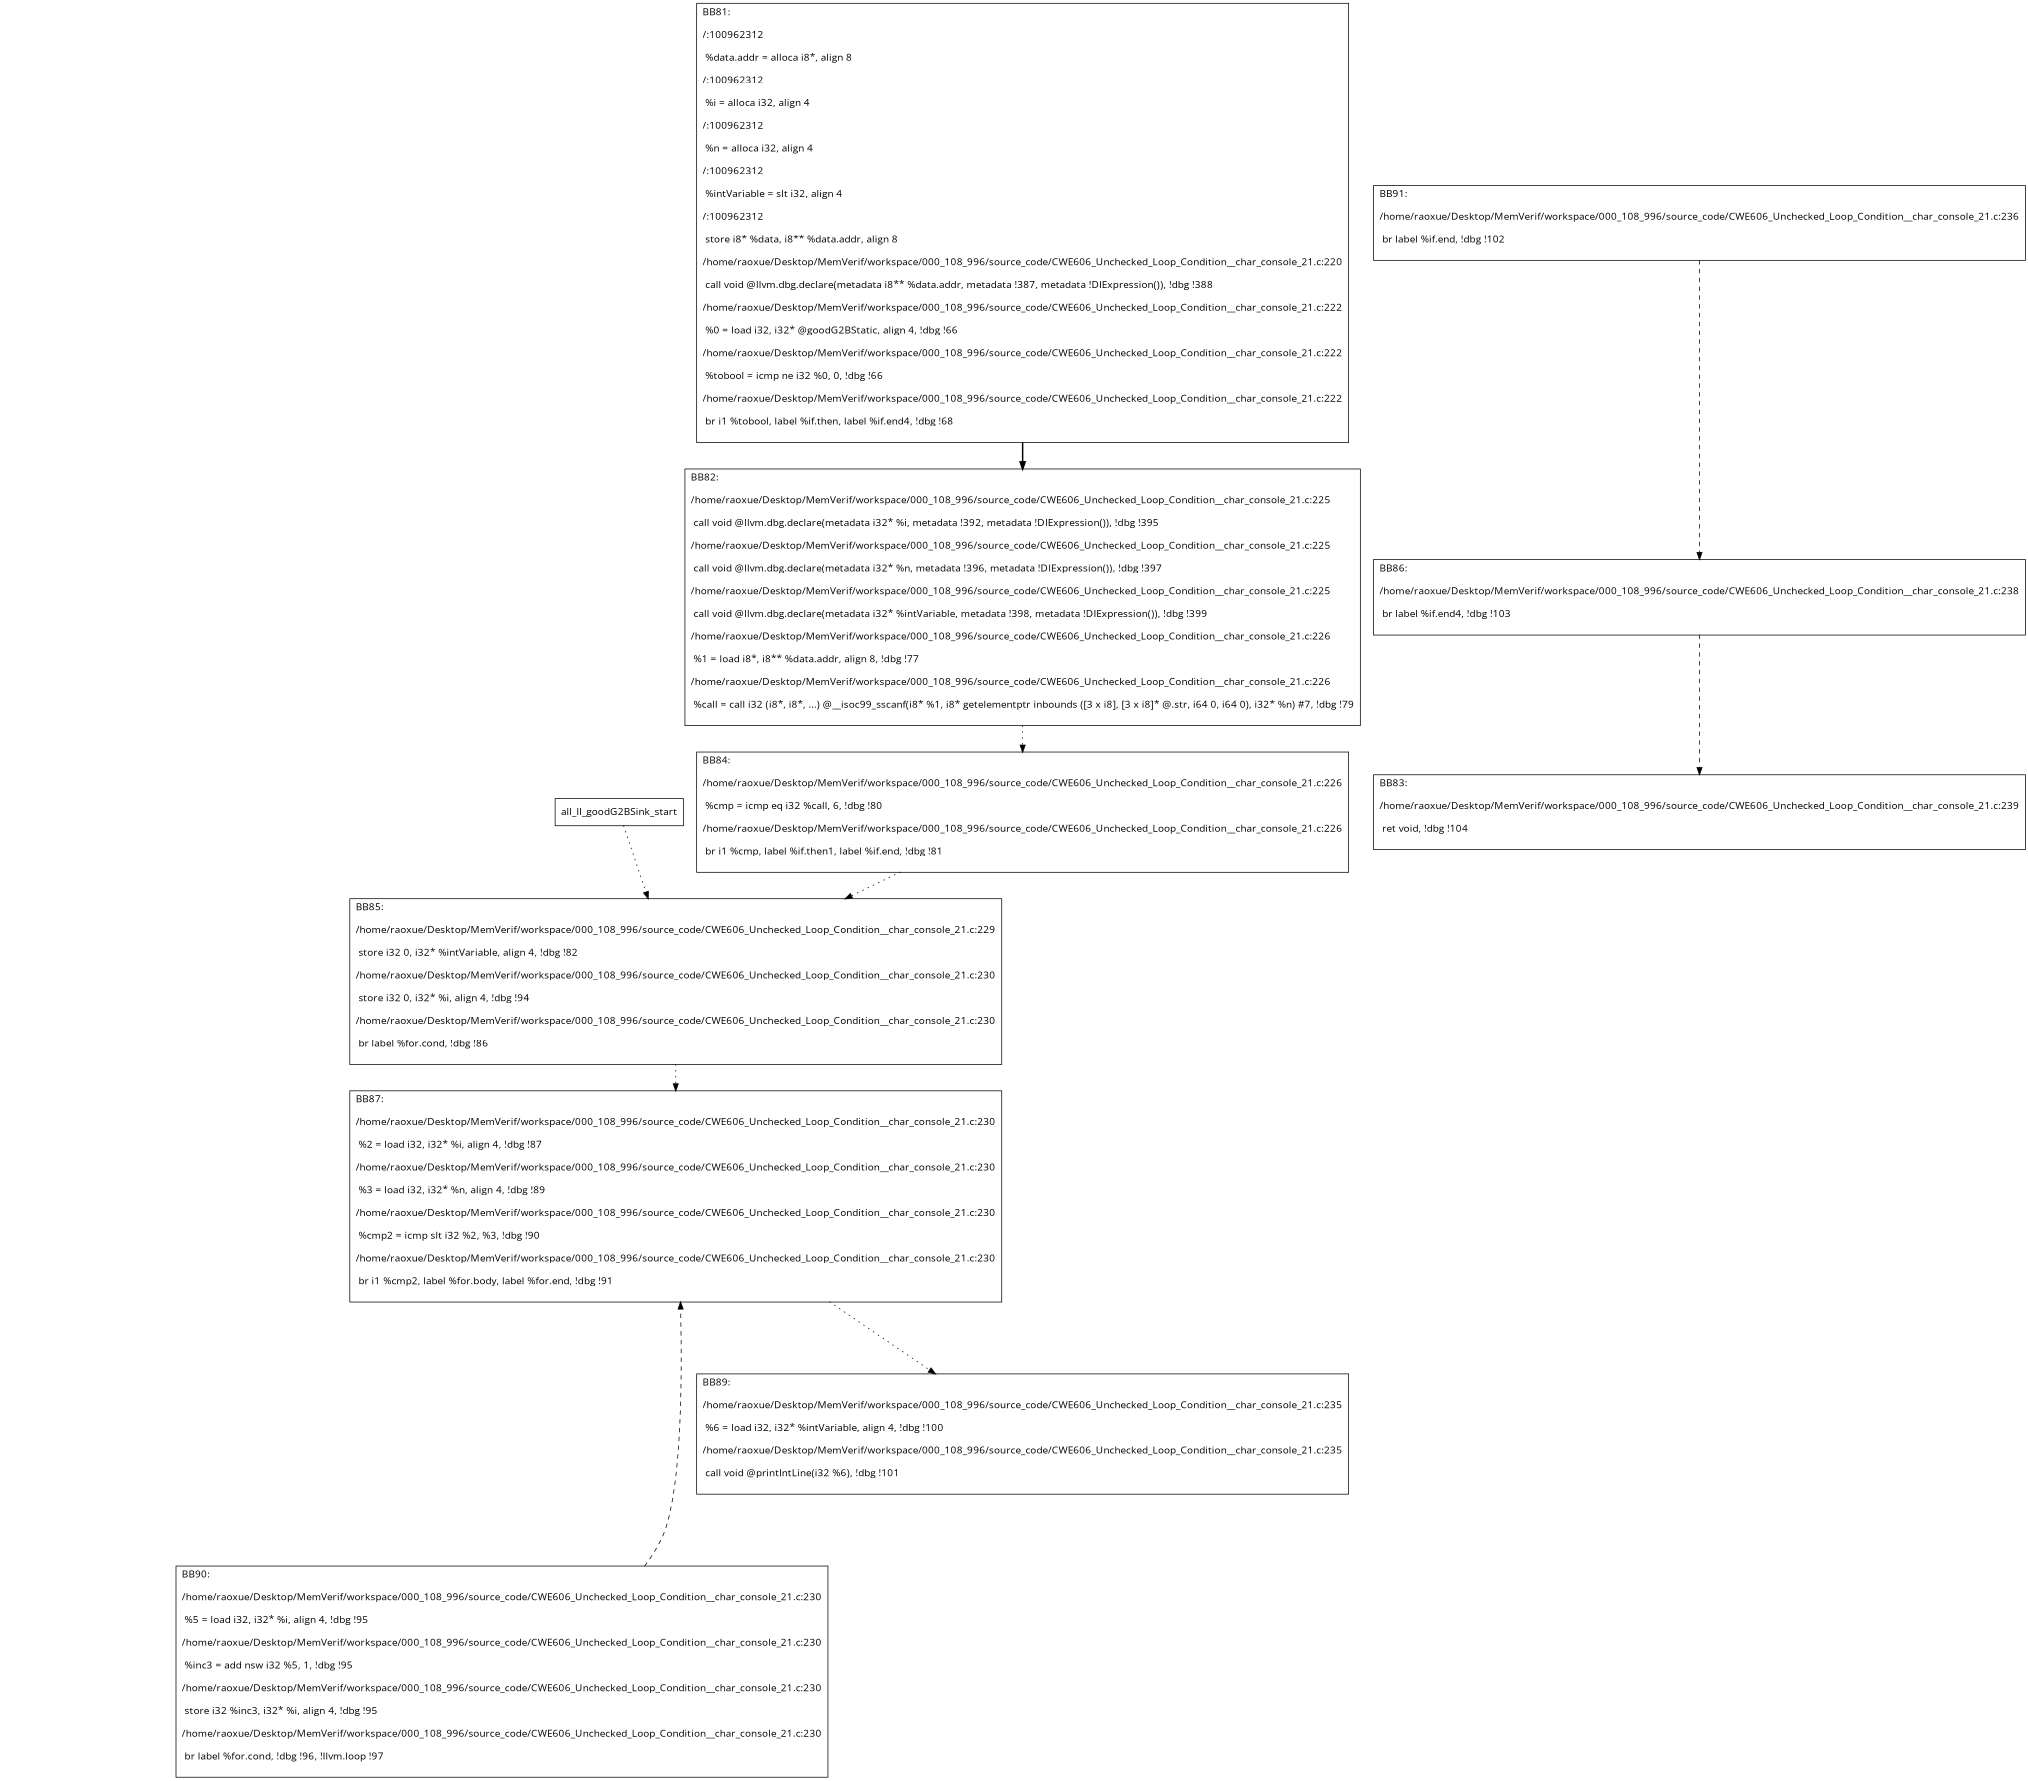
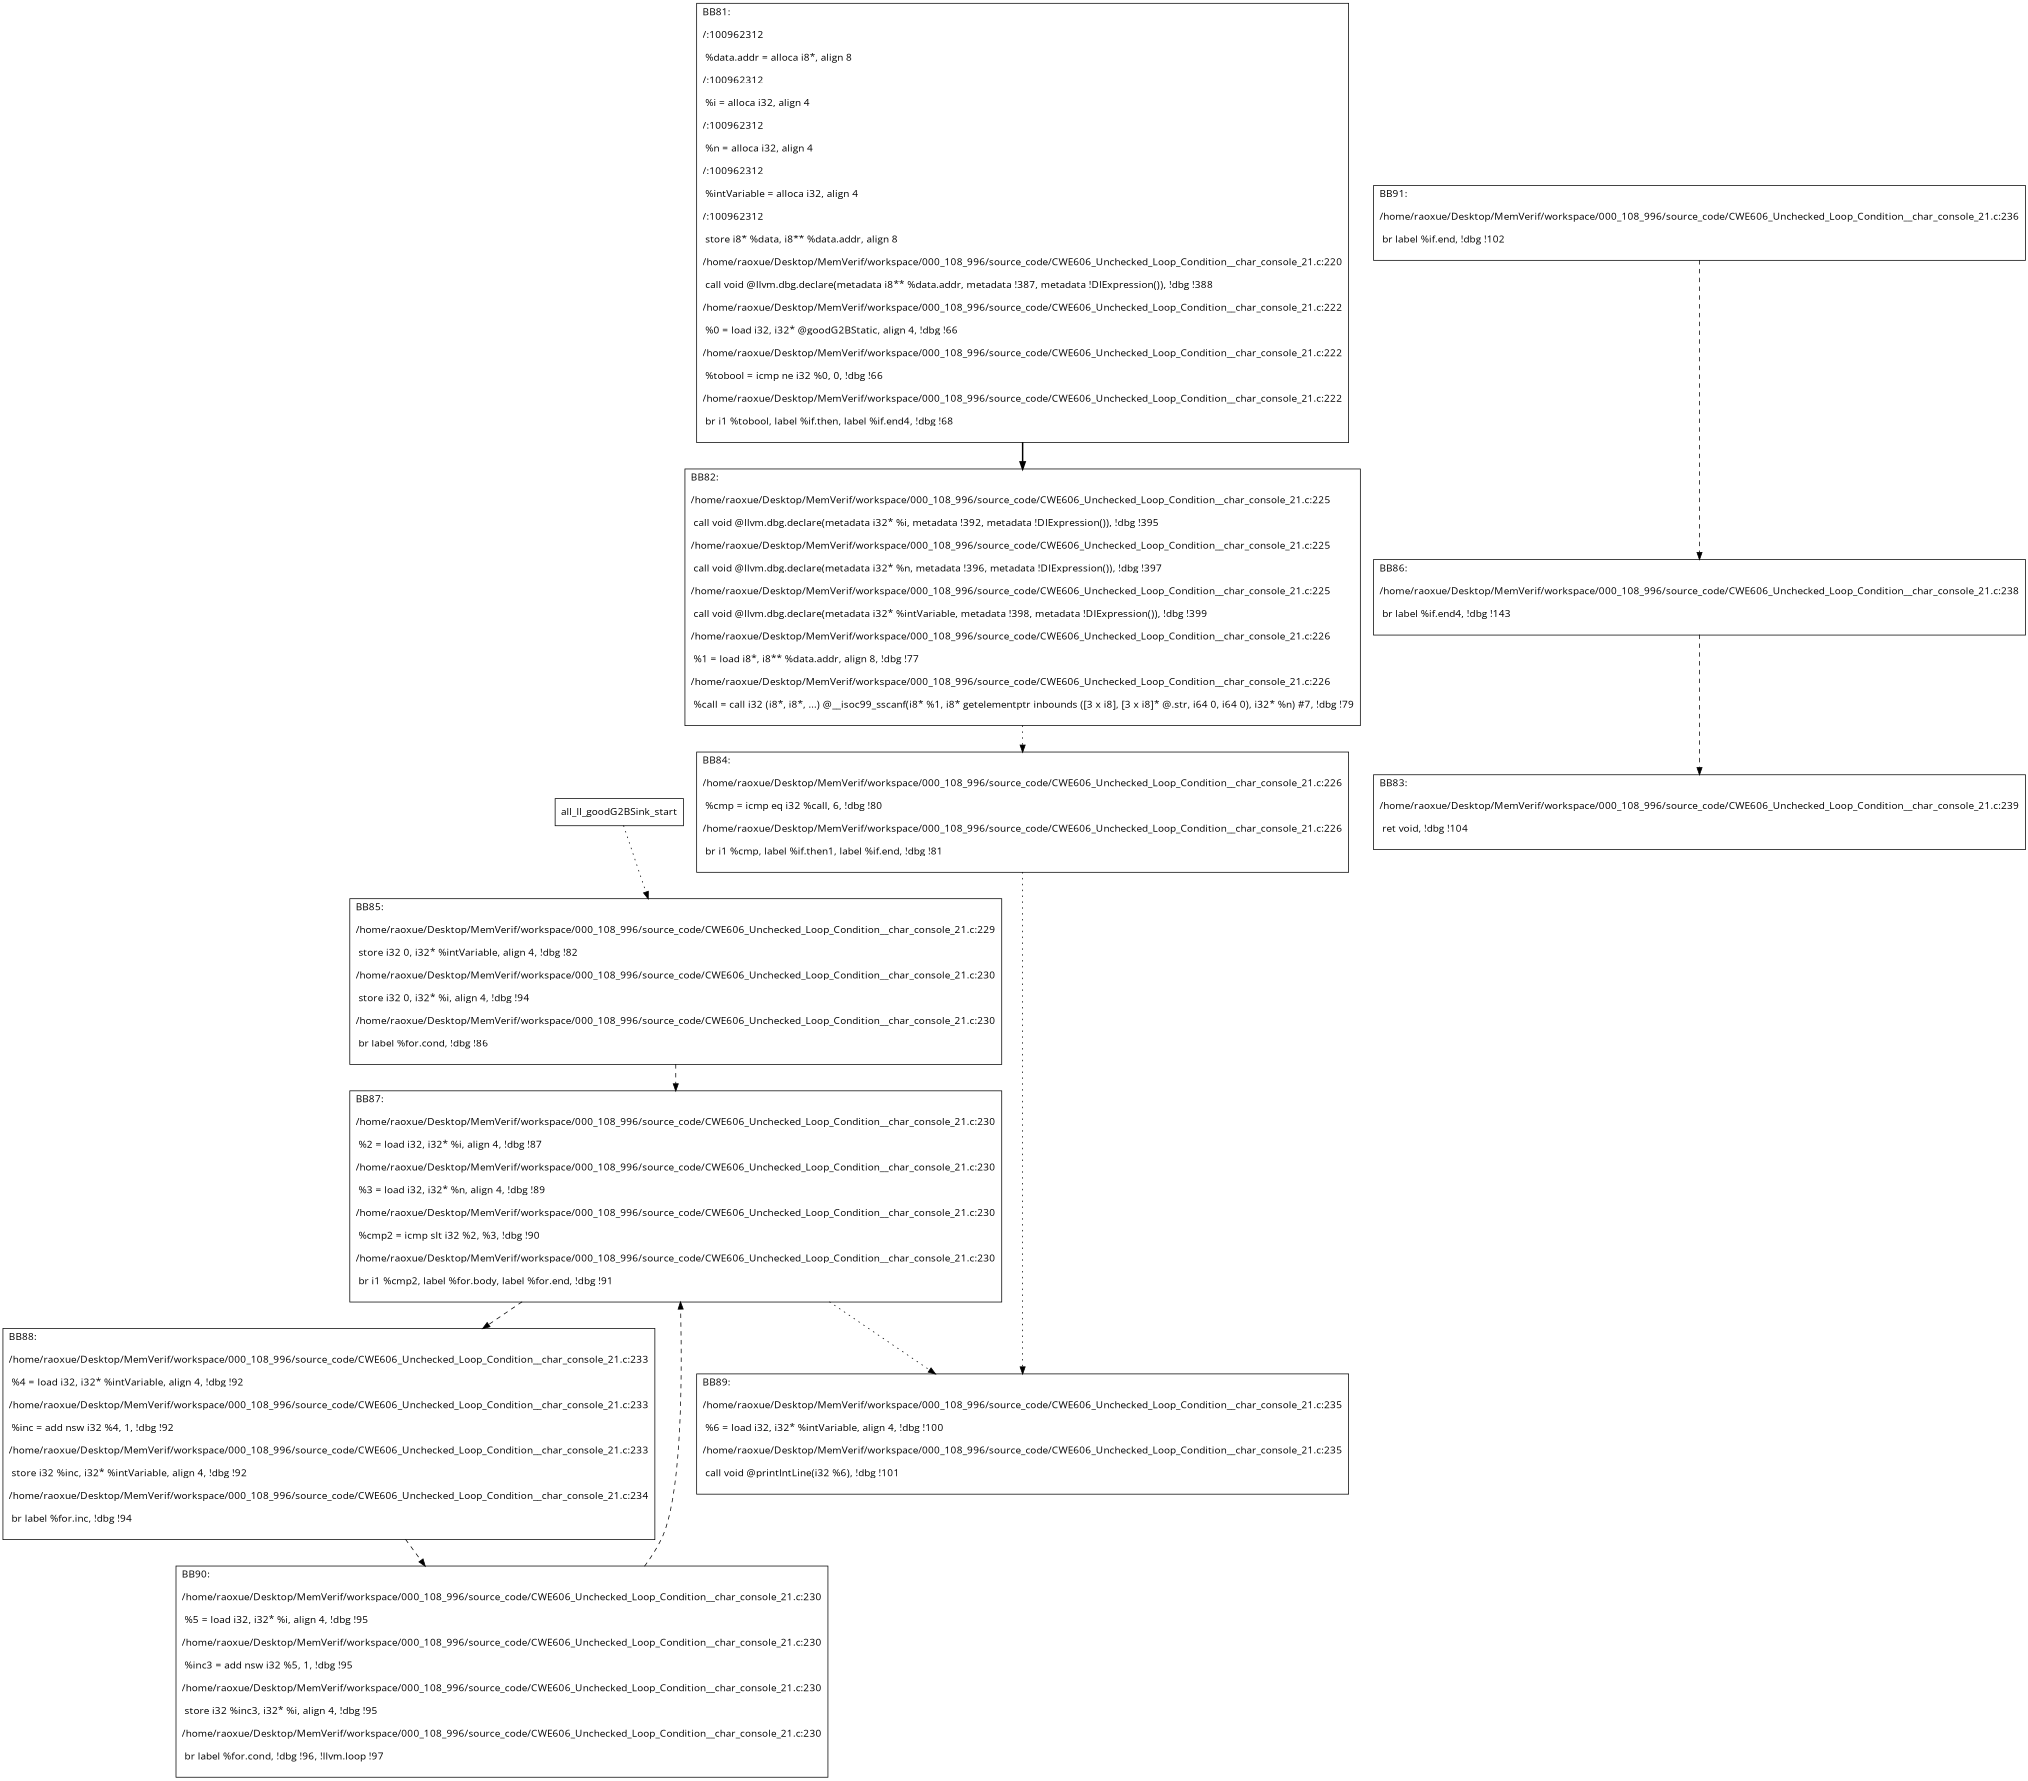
node "BB81:": text "%intVariable = slt i32, align 4" -> "%intVariable = alloca i32, align 4"
node "BB86:": text "br label %if.end4, !dbg !103" -> "br label %if.end4, !dbg !143"
edge "BB84:" -> "BB85:": now "BB84:" -> "BB89:"
edge "BB85:" -> "BB87:": style dotted -> dashed
node "BB88:": added
